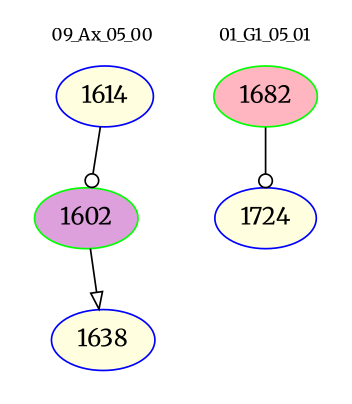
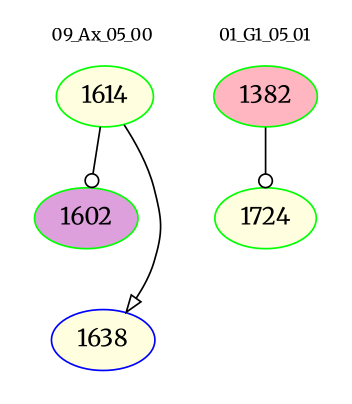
node "1614": color blue -> green
node "1682": label "1682" -> "1382"
node "1724": color blue -> green
edge "1602" -> "1638": now "1614" -> "1638"
